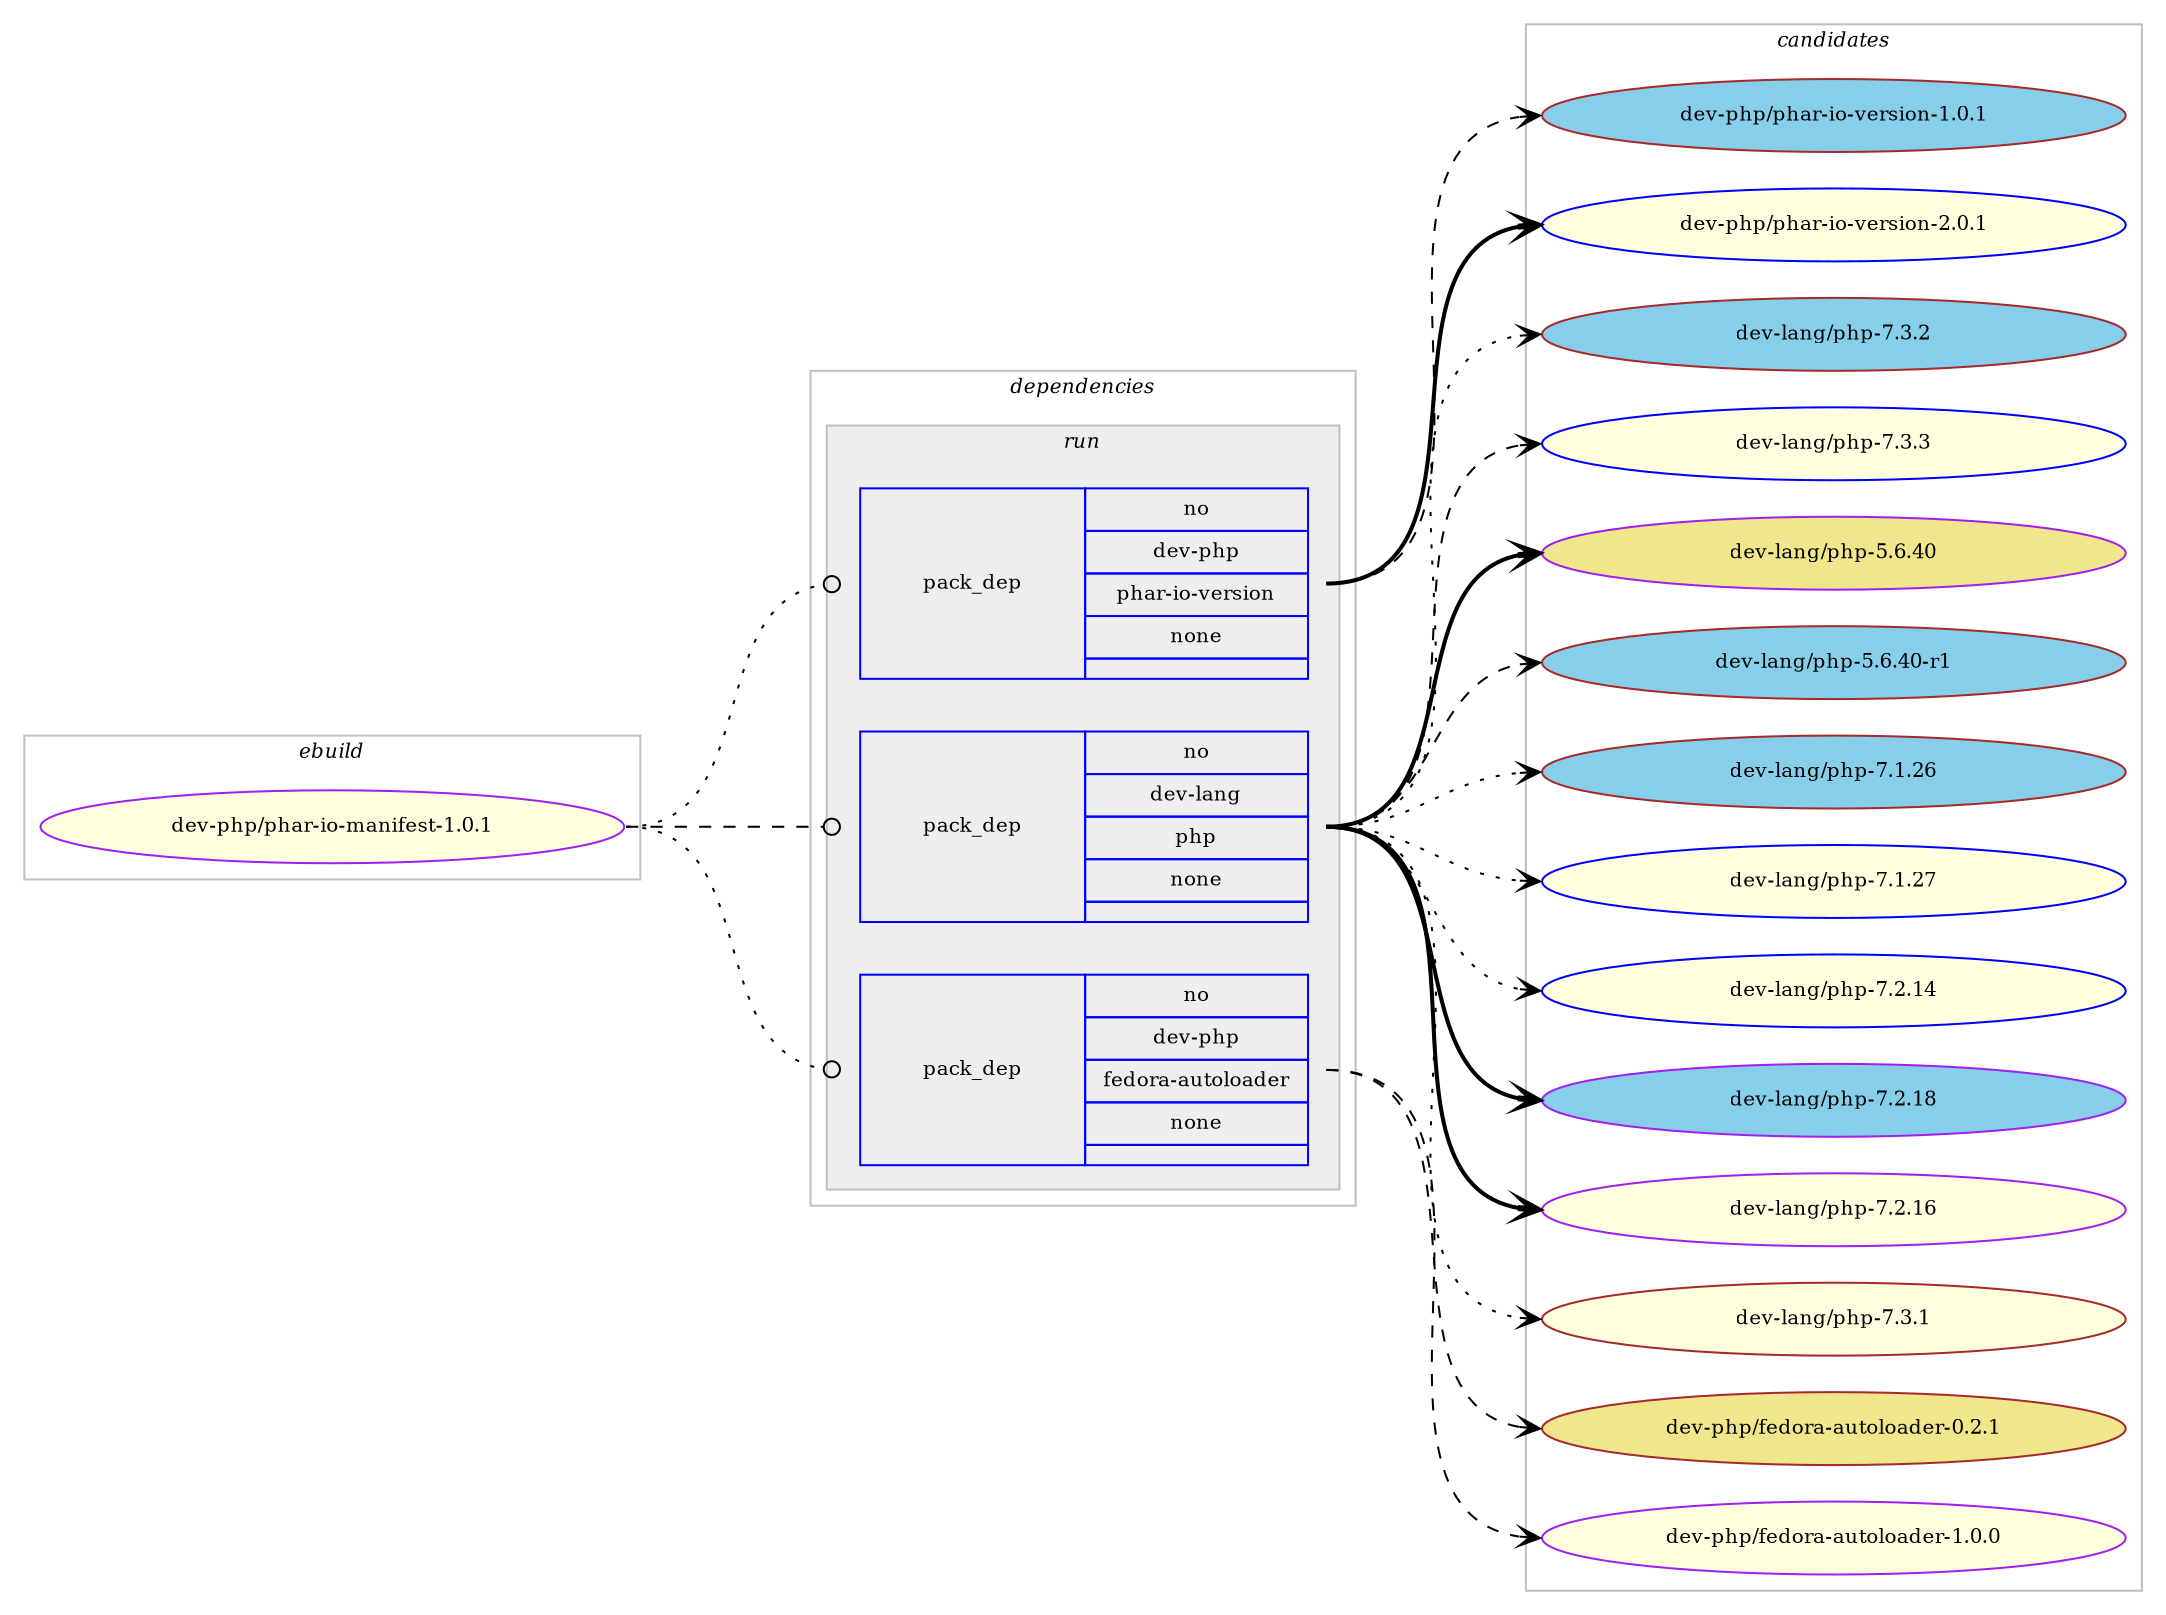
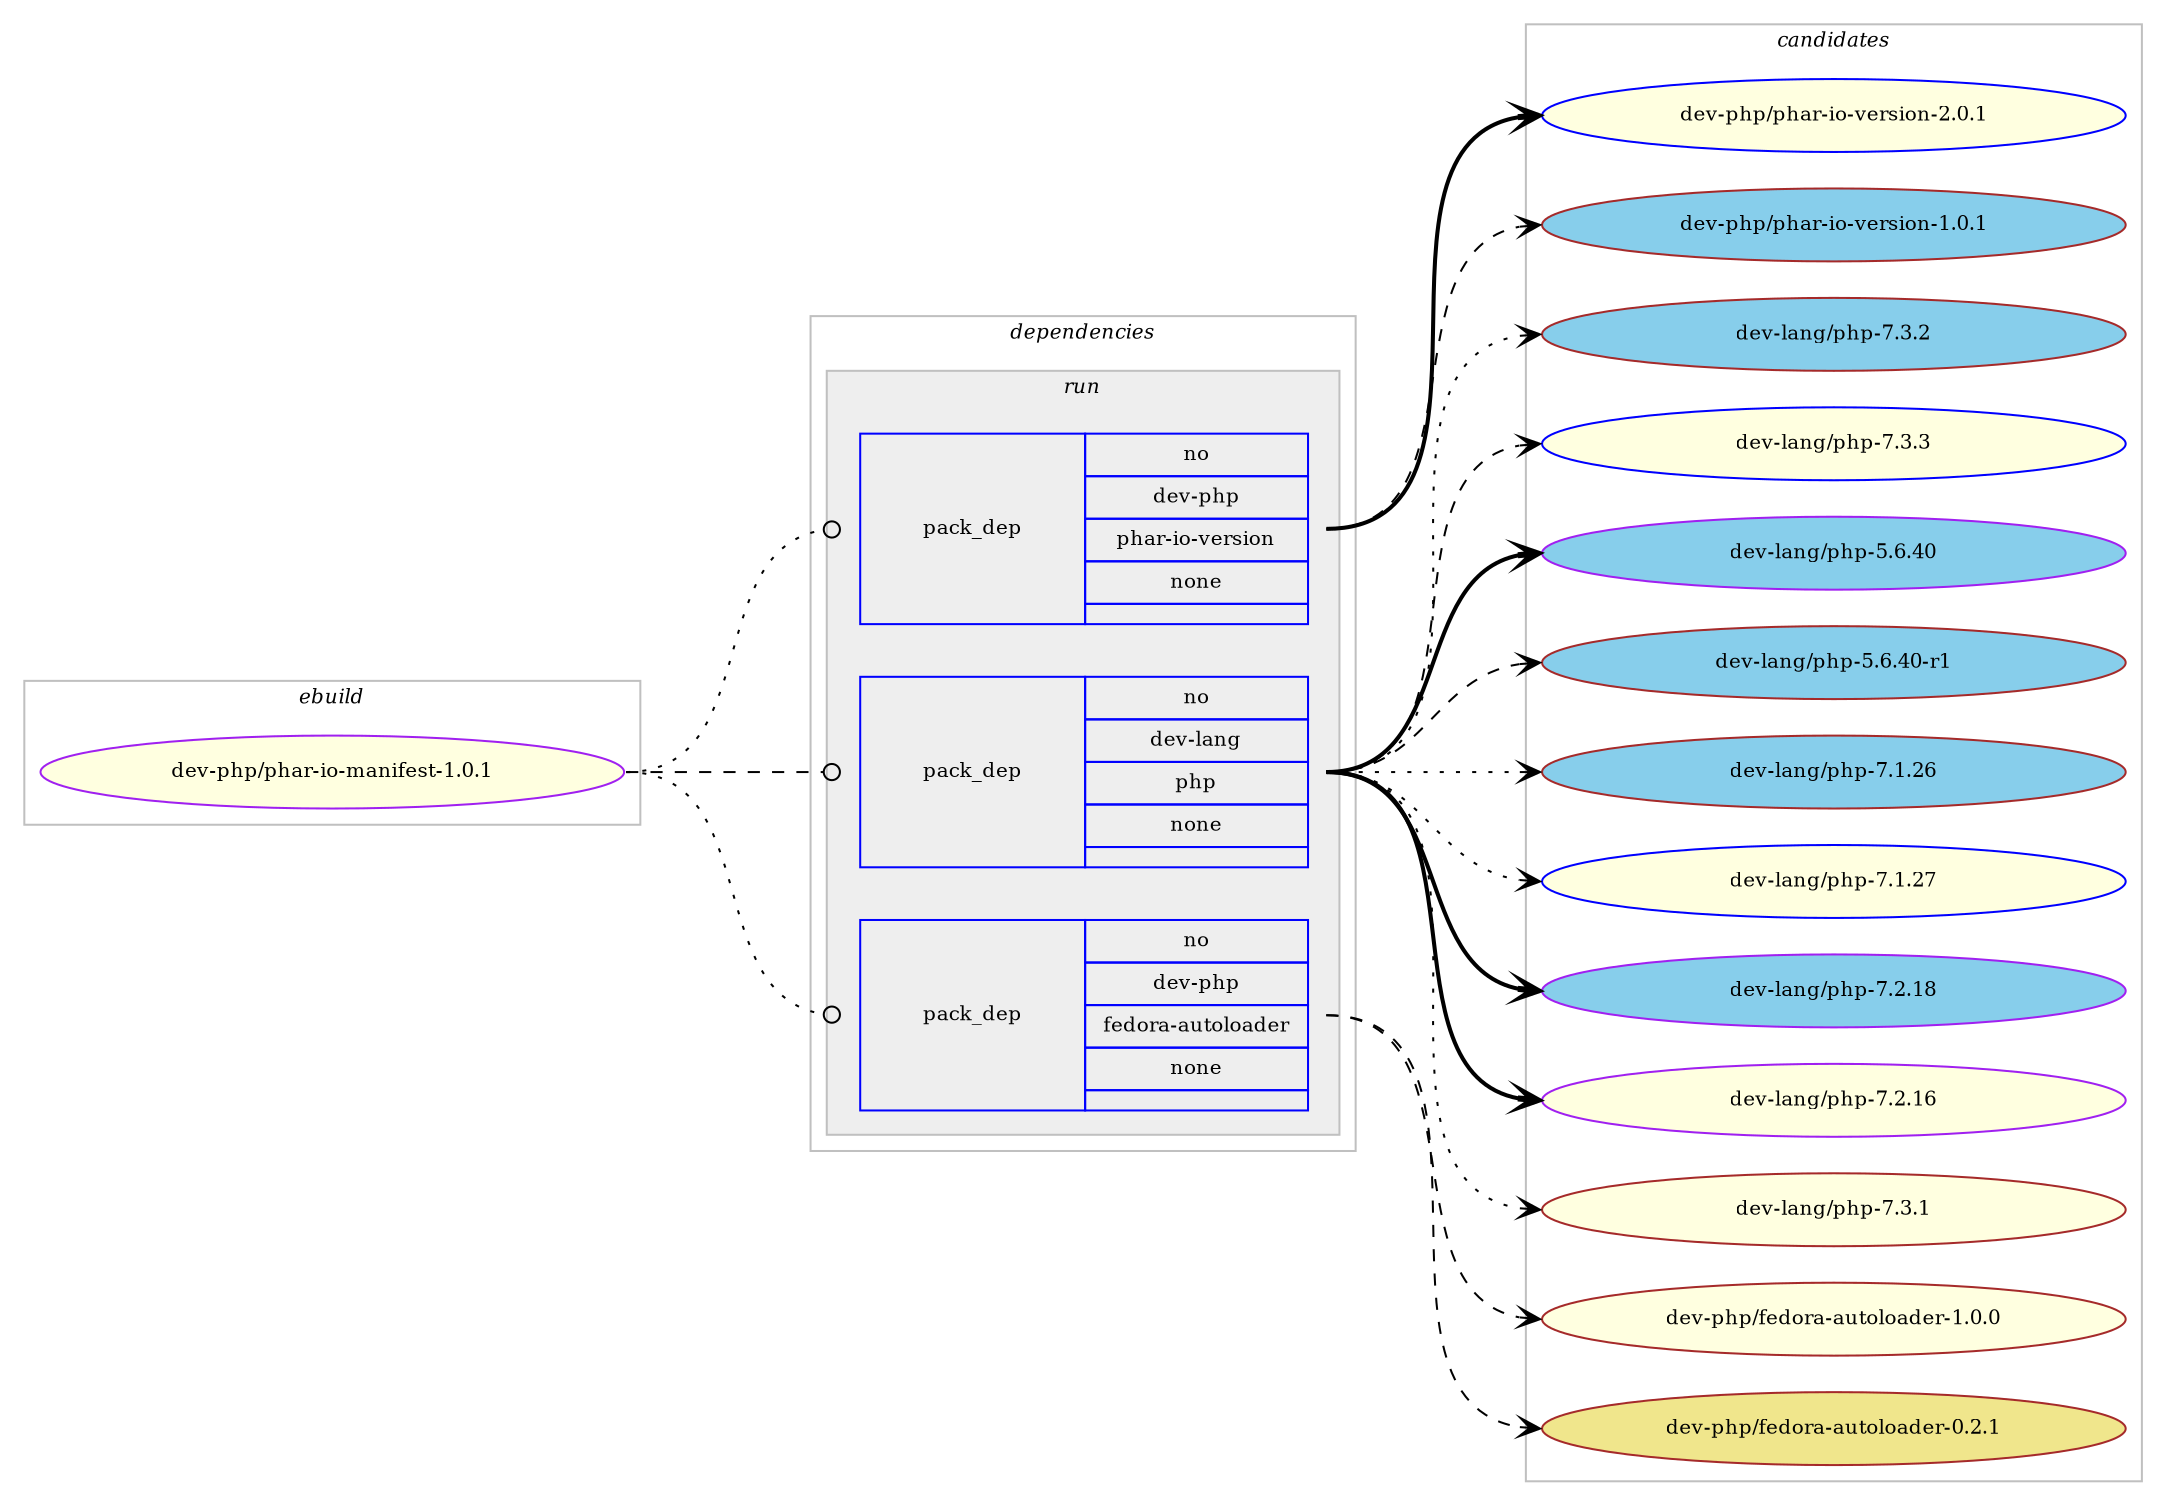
node "dev-lang/php-5.6.40": fillcolor khaki -> skyblue
node "dev-lang/php-7.2.14": removed
node "dev-php/fedora-autoloader-1.0.0": color purple -> brown
